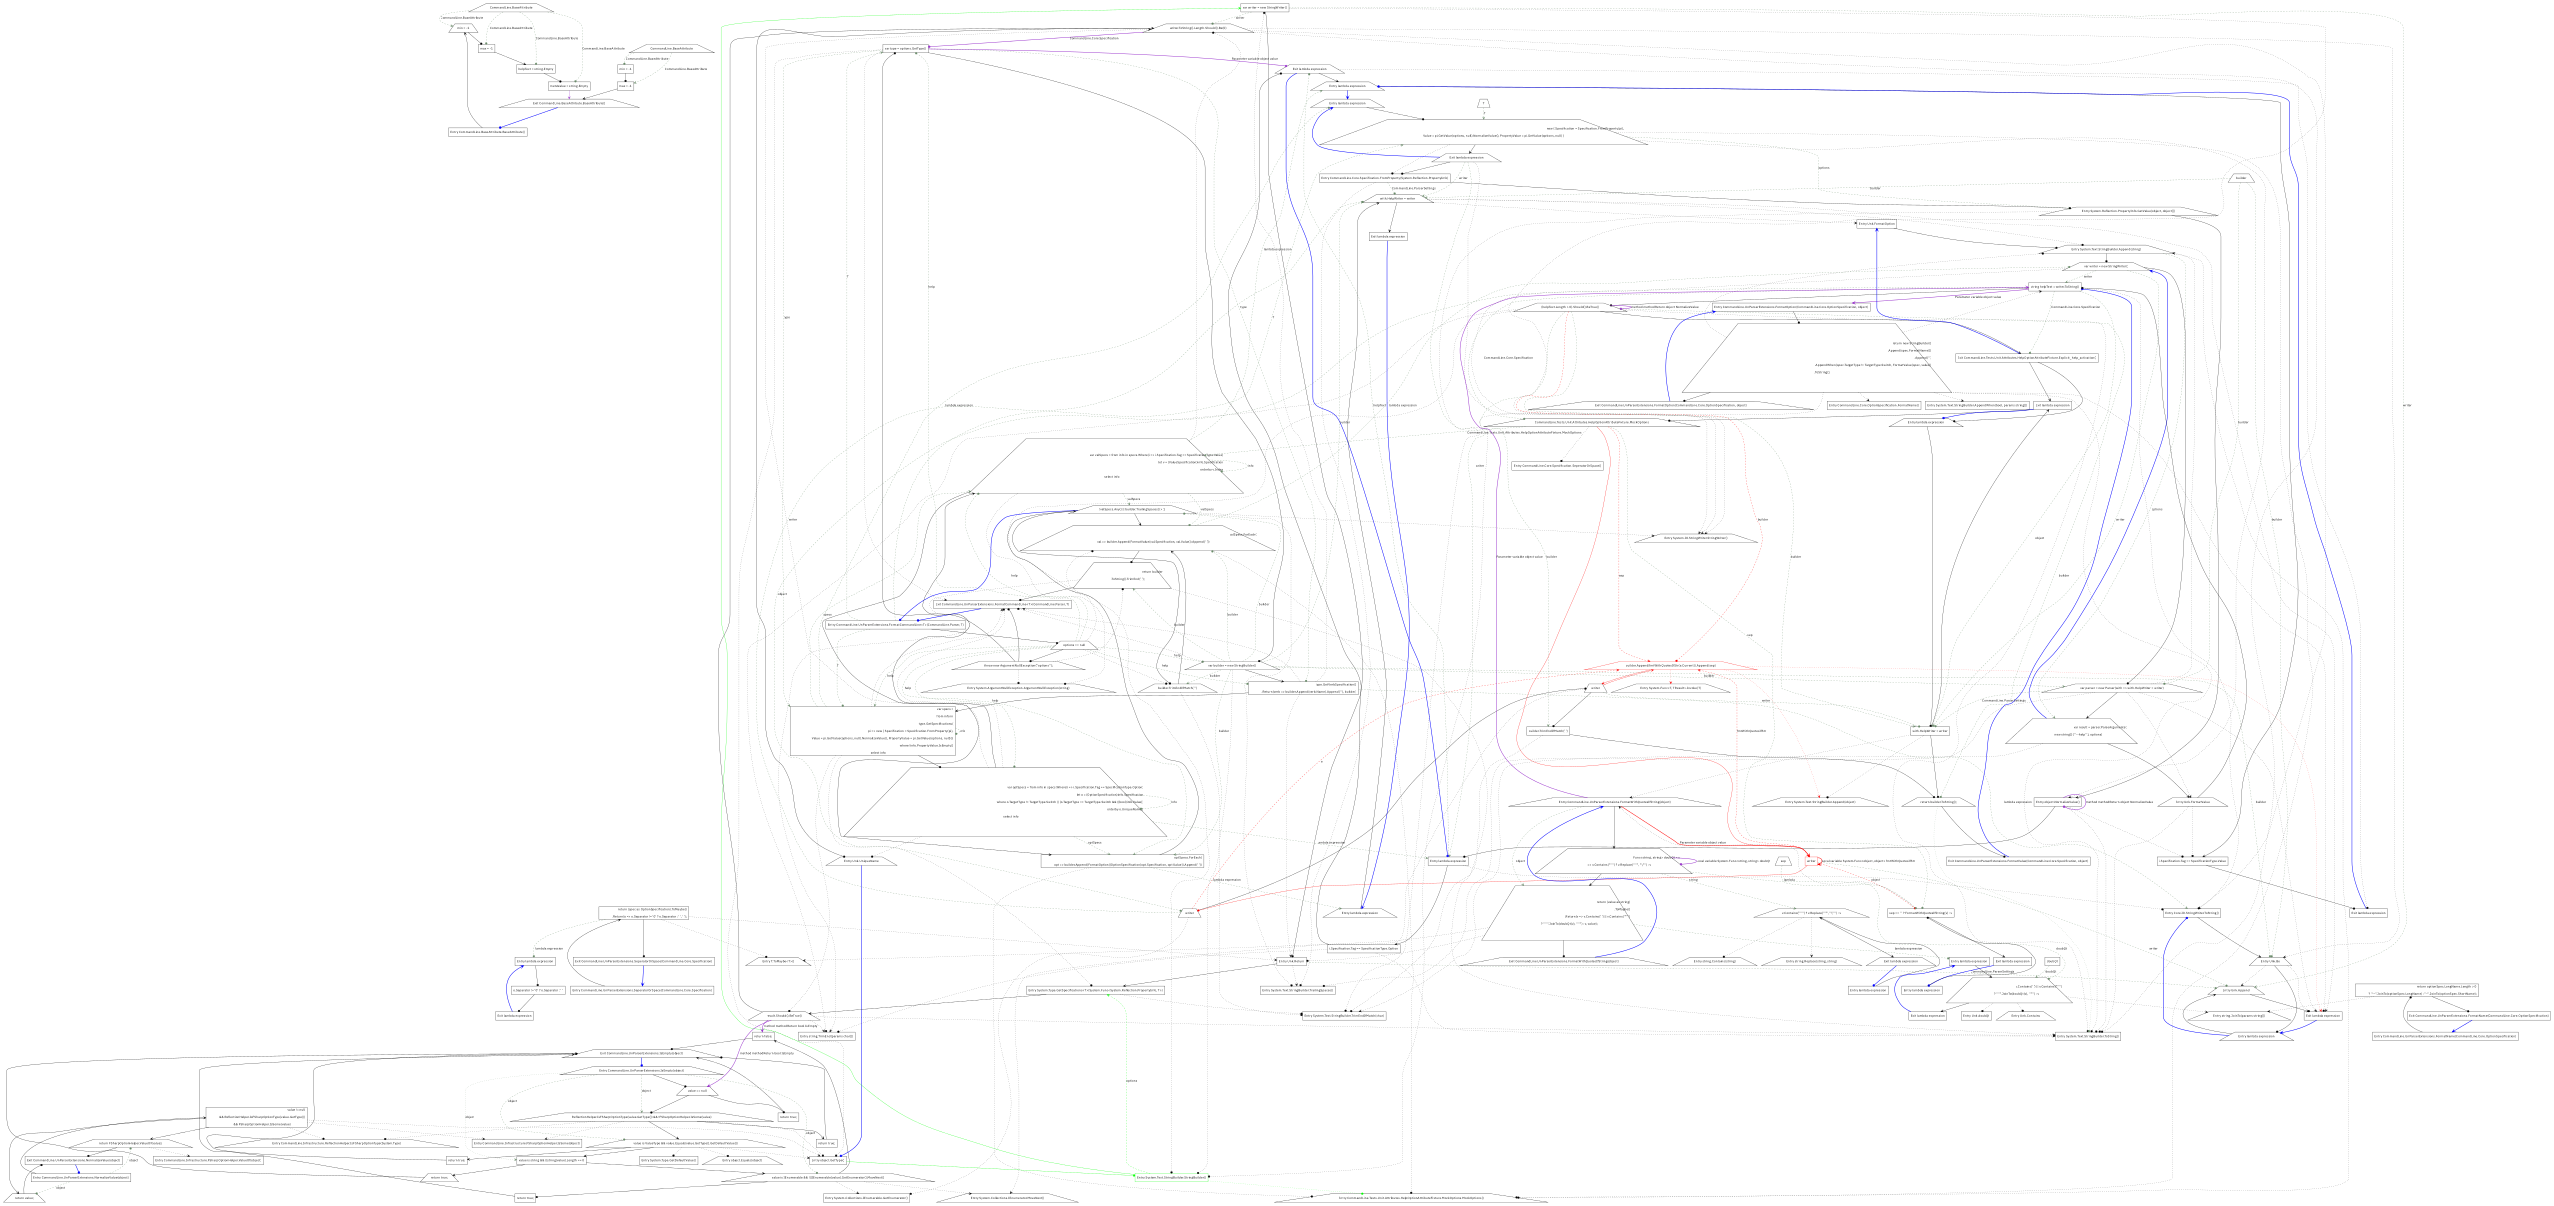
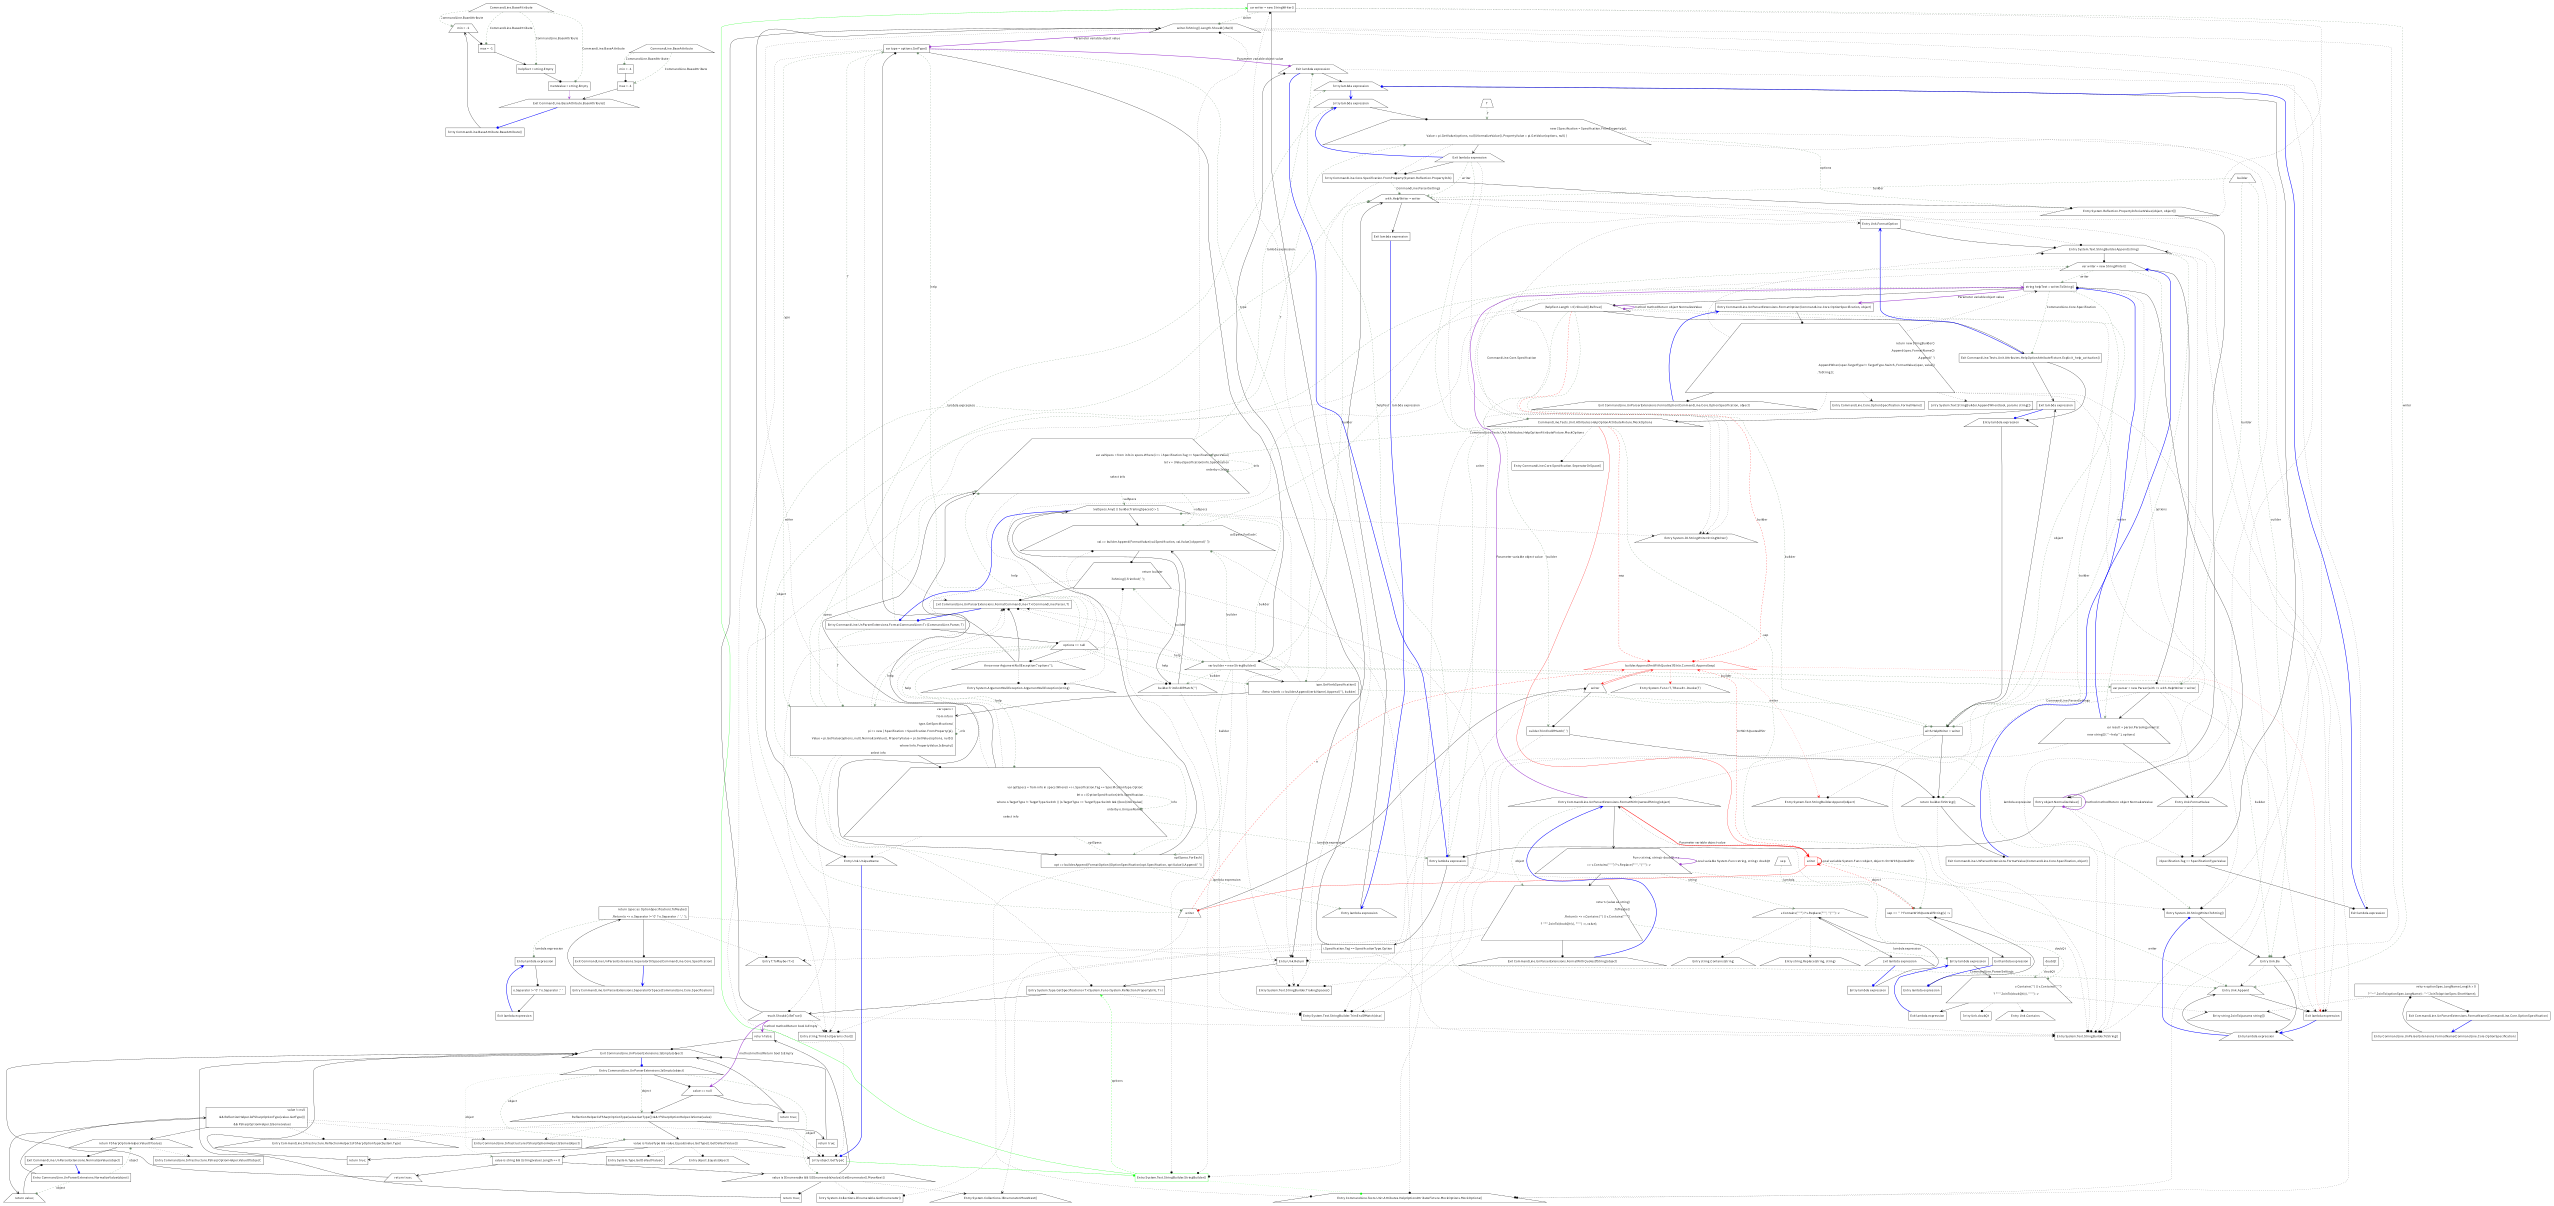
edge "writer.ToString().Length.Should().Be(0)" -> "var type = options.GetType()": label "CommandLine.Core.Specification" -> "Parameter variable object value"
node "var parser = new Parser(with => with.HelpWriter = writer)": shape trapezium -> box
edge "return builder.ToString();" -> "Entry System.Text.StringBuilder.ToString()": color darkseagreen4 -> black
node "Entry Core.IO.StringWriter.ToString()": label "Entry Core.IO.StringWriter.ToString()" -> "Entry System.IO.StringWriter.ToString()"
